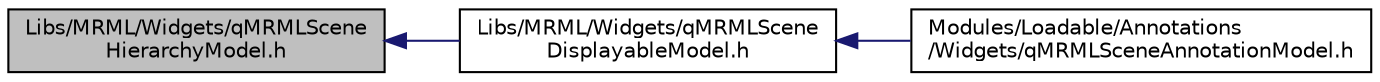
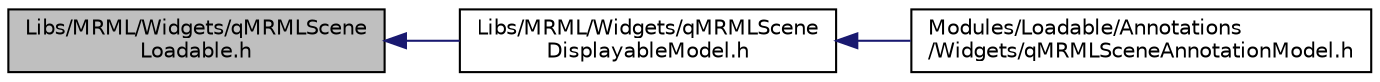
node "Libs/MRML/Widgets/qMRMLScene HierarchyModel.h": label "Libs/MRML/Widgets/qMRMLScene HierarchyModel.h" -> "Libs/MRML/Widgets/qMRMLScene Loadable.h"
